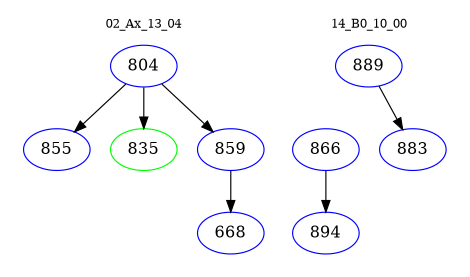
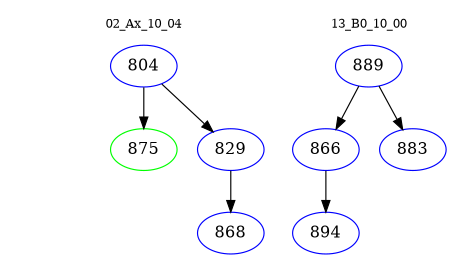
cluster "02_Ax_13_04": label "02_Ax_13_04" -> "02_Ax_10_04"
cluster "14_B0_10_00": label "14_B0_10_00" -> "13_B0_10_00"
edge "889" -> "866": added
node "855": removed
node "835": label "835" -> "875"
node "859": label "859" -> "829"
node "668": label "668" -> "868"
